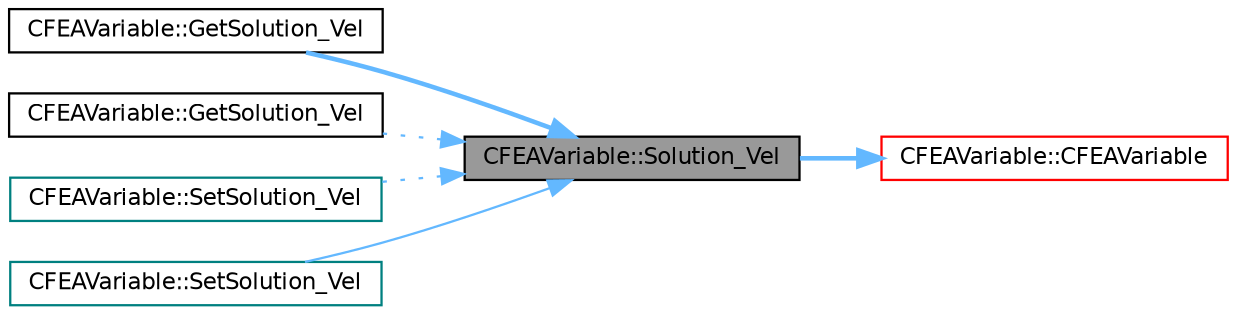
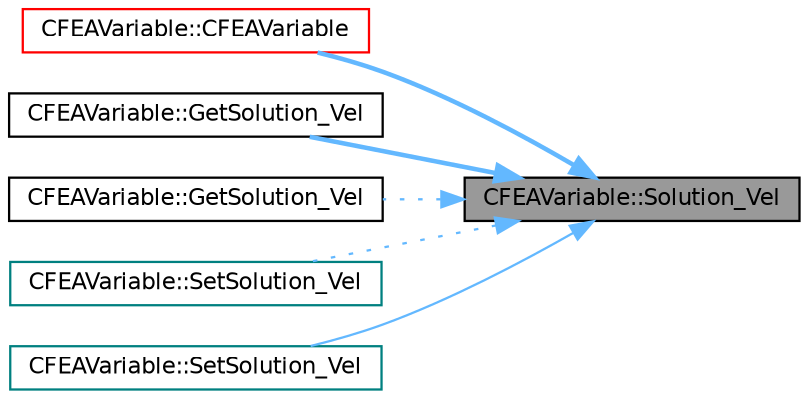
edge "CFEAVariable::Solution_Vel" -> "CFEAVariable::CFEAVariable": reversed
